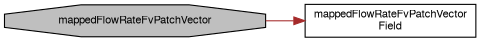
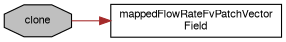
node "mappedFlowRateFvPatchVector": label "mappedFlowRateFvPatchVector" -> "clone"
